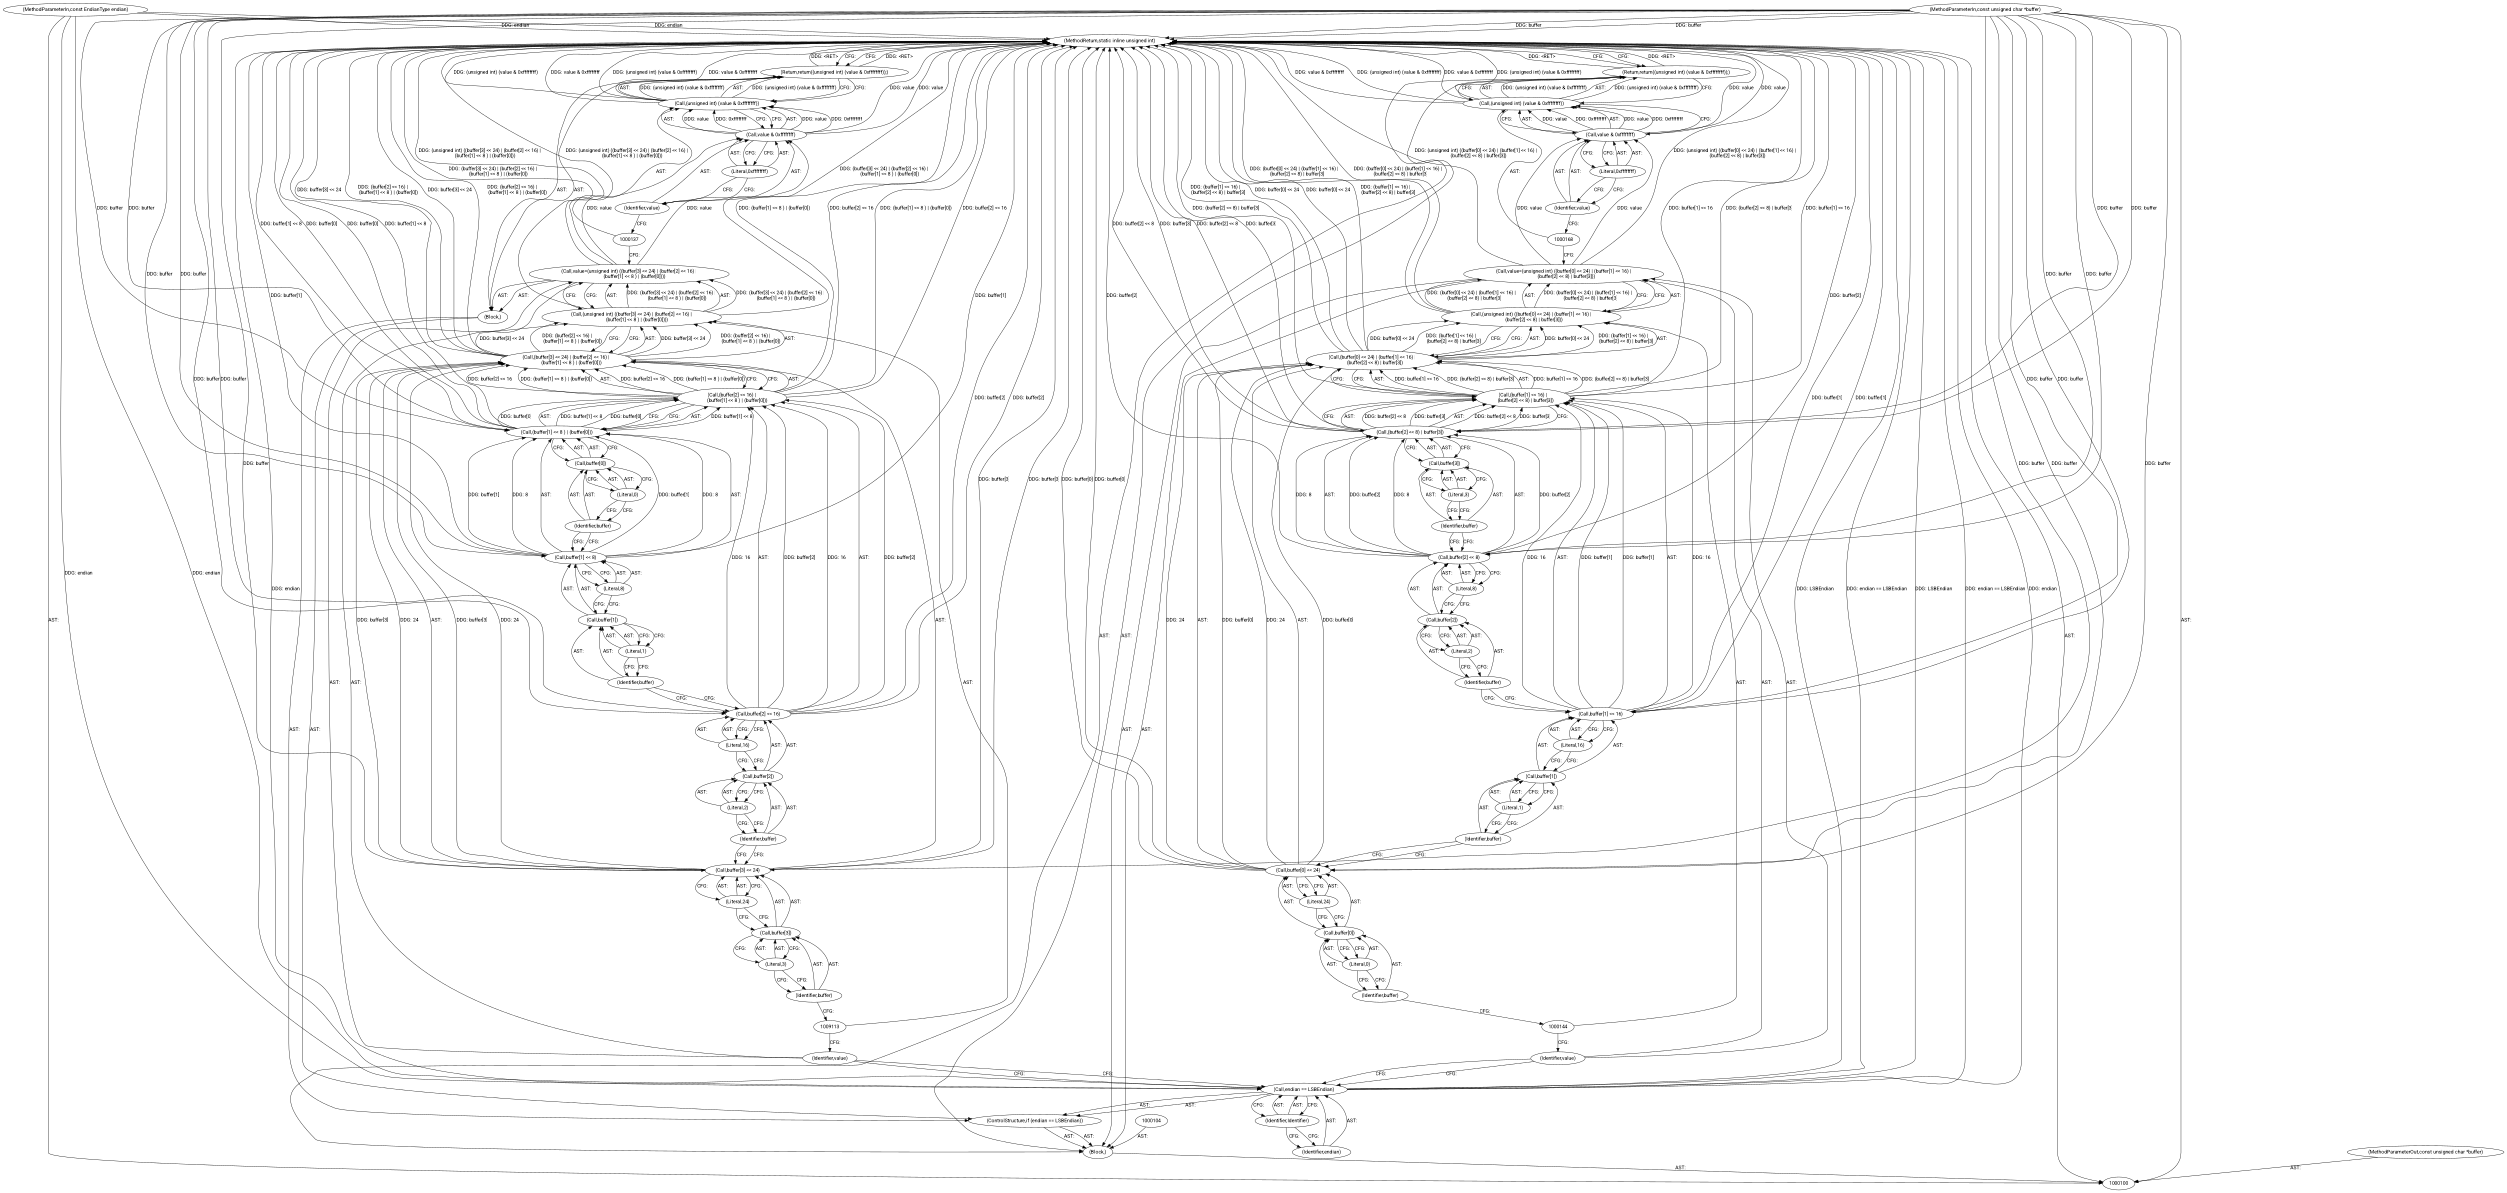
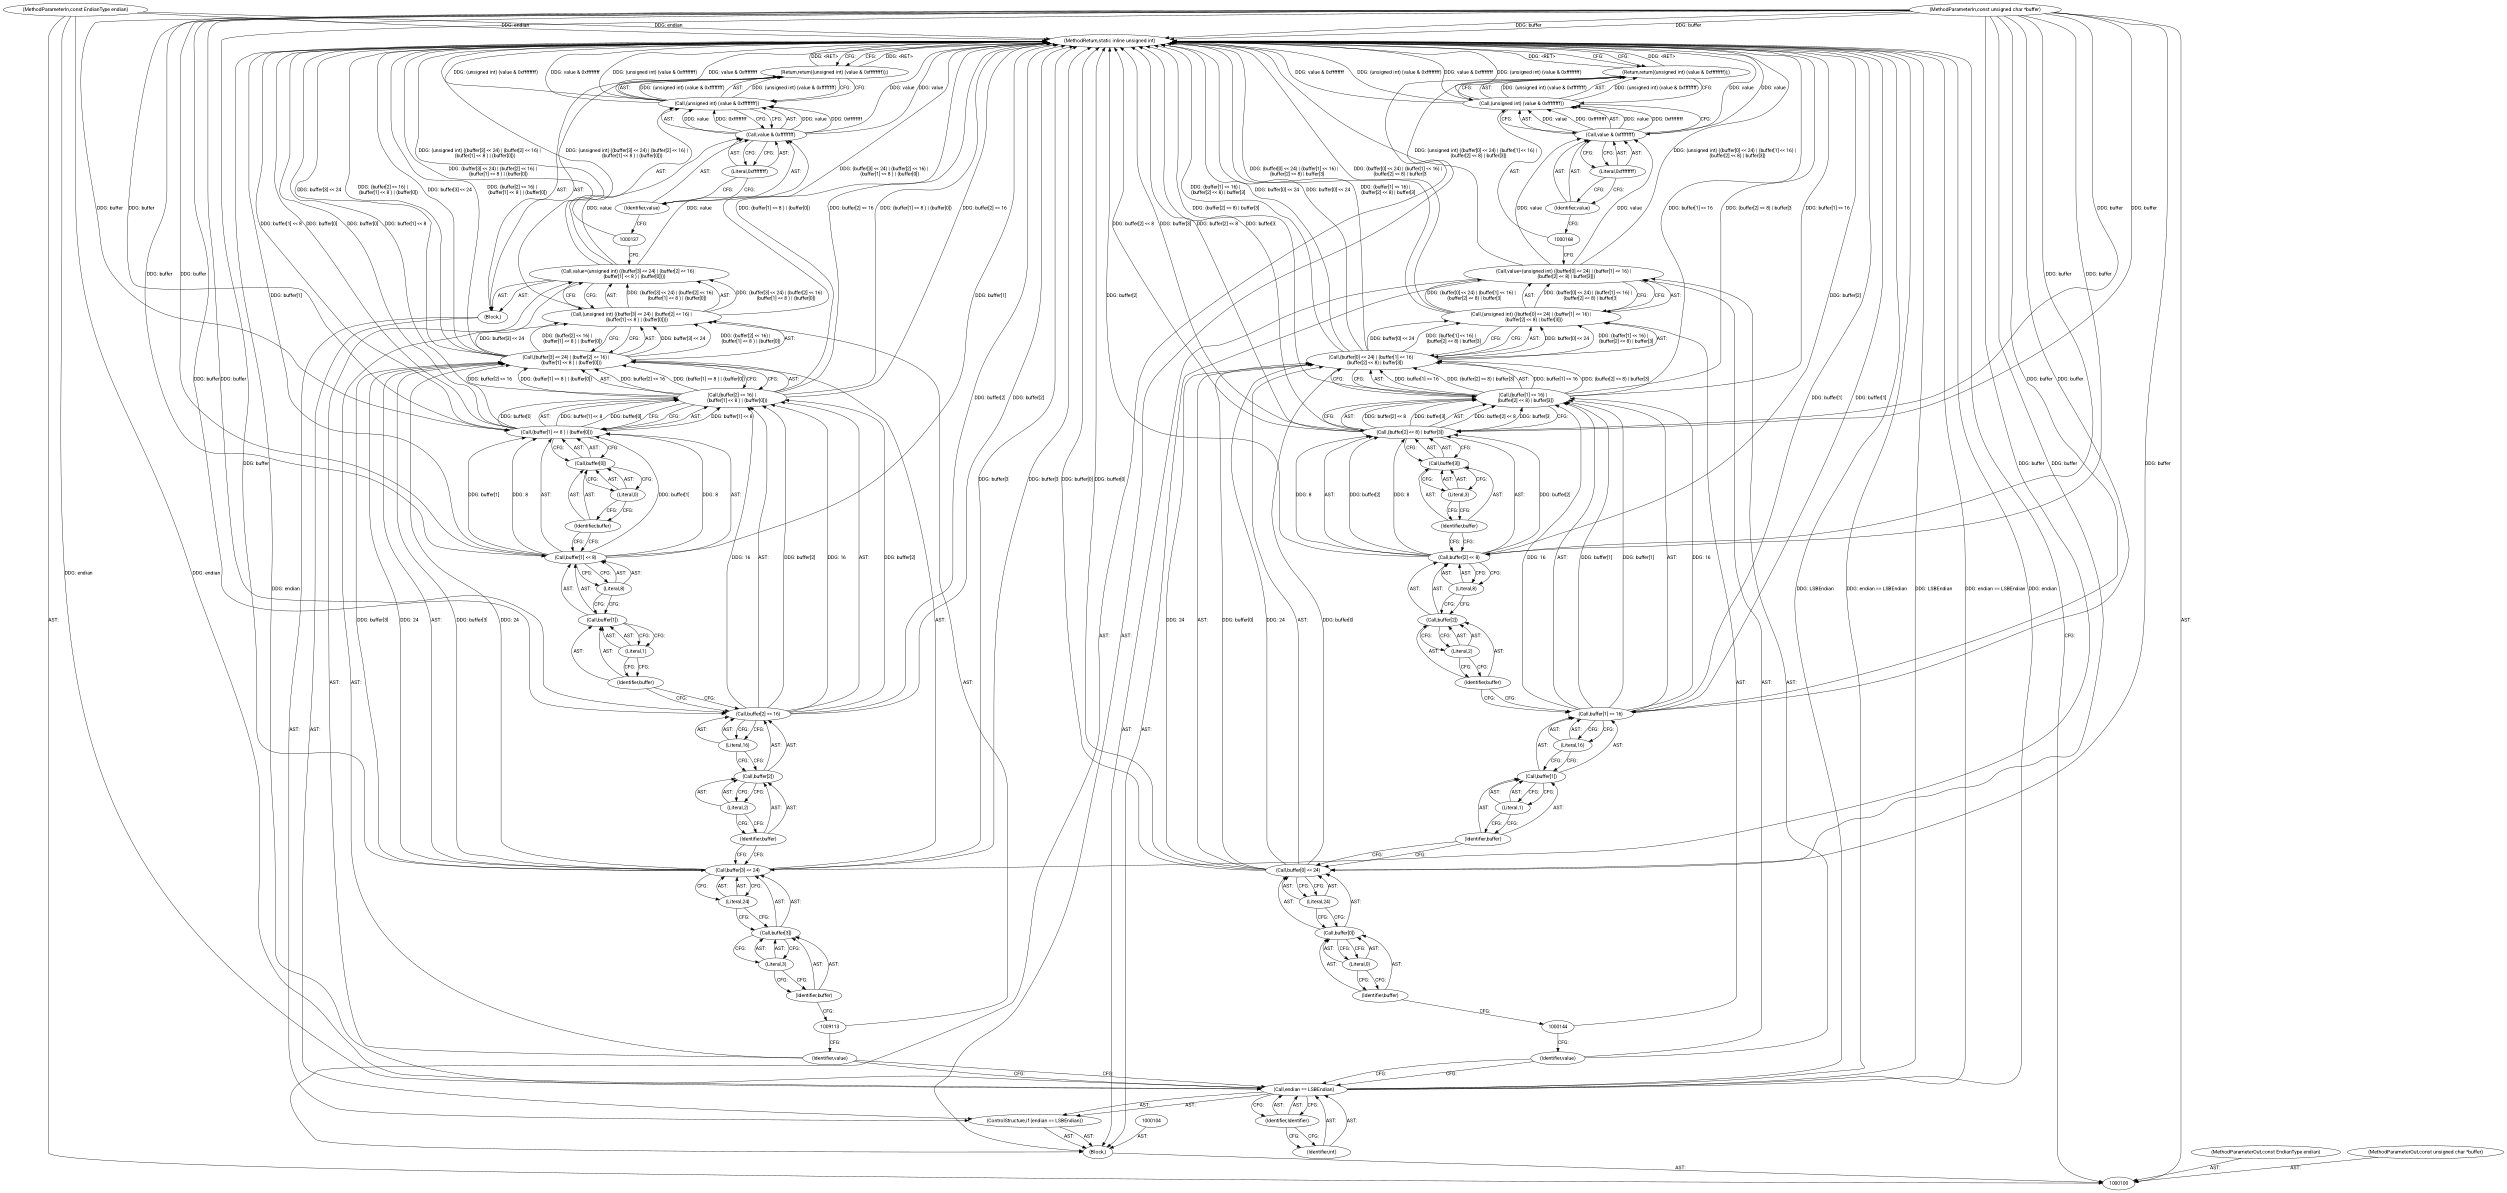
edge "(MethodReturn,static inline unsigned int)" -> "1000100": label "AST: " -> "CFG: "
node "(Identifier,endian)": label "(Identifier,endian)" -> "(Identifier,int)"
node "(MethodParameterOut,const EndianType endian)": added
